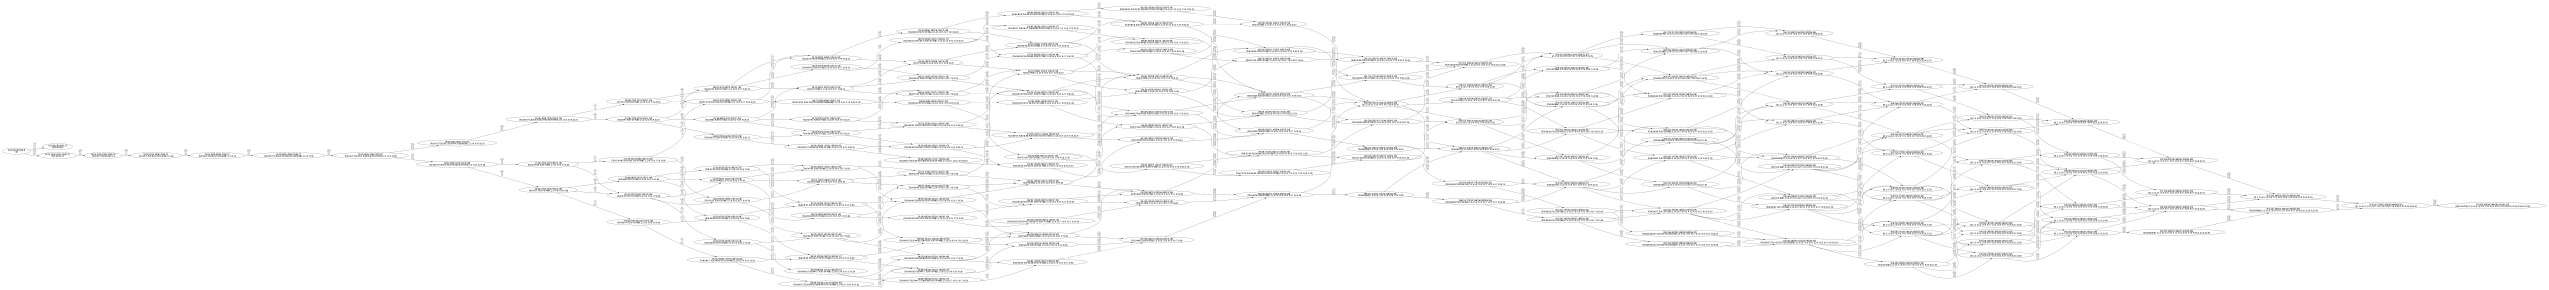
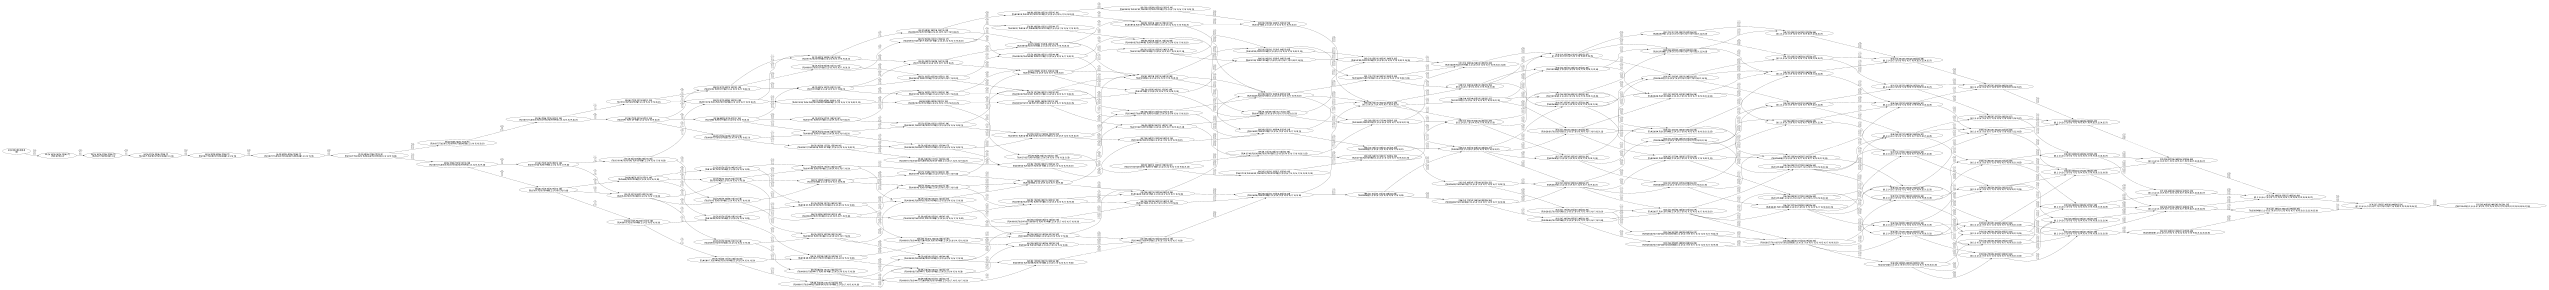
node "S1: [0, 0] [0, 0] [0, 0] [16, 21] {T0J0:16-21}{1}": removed
